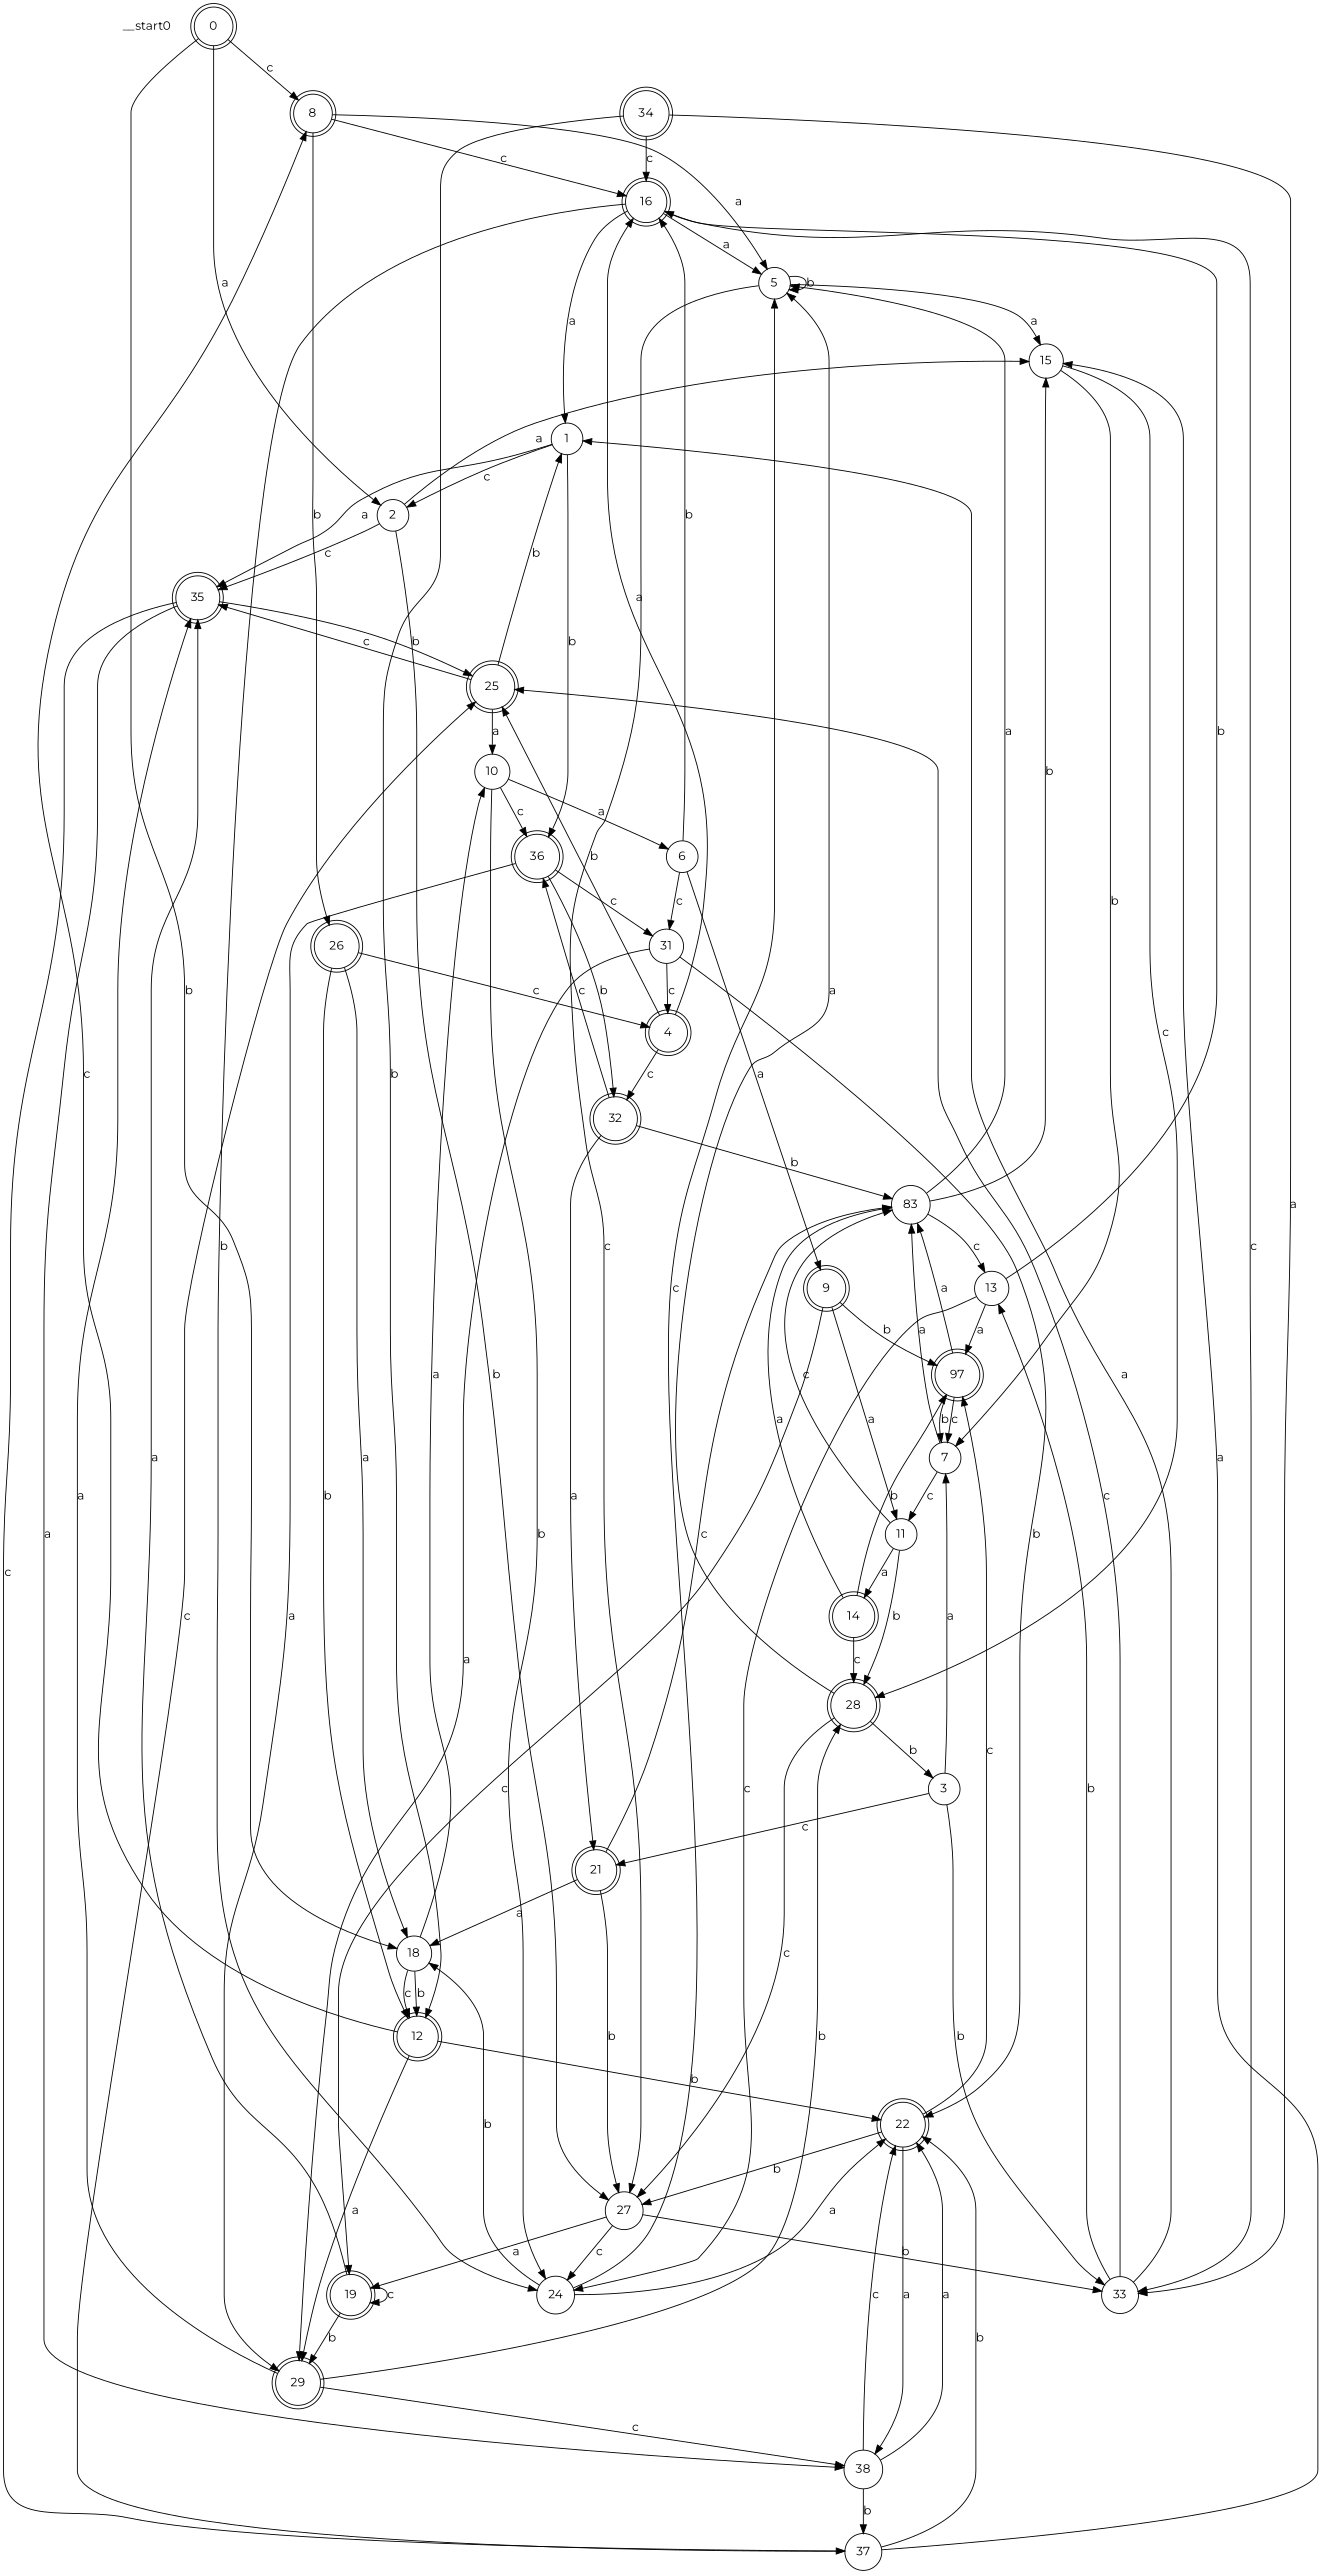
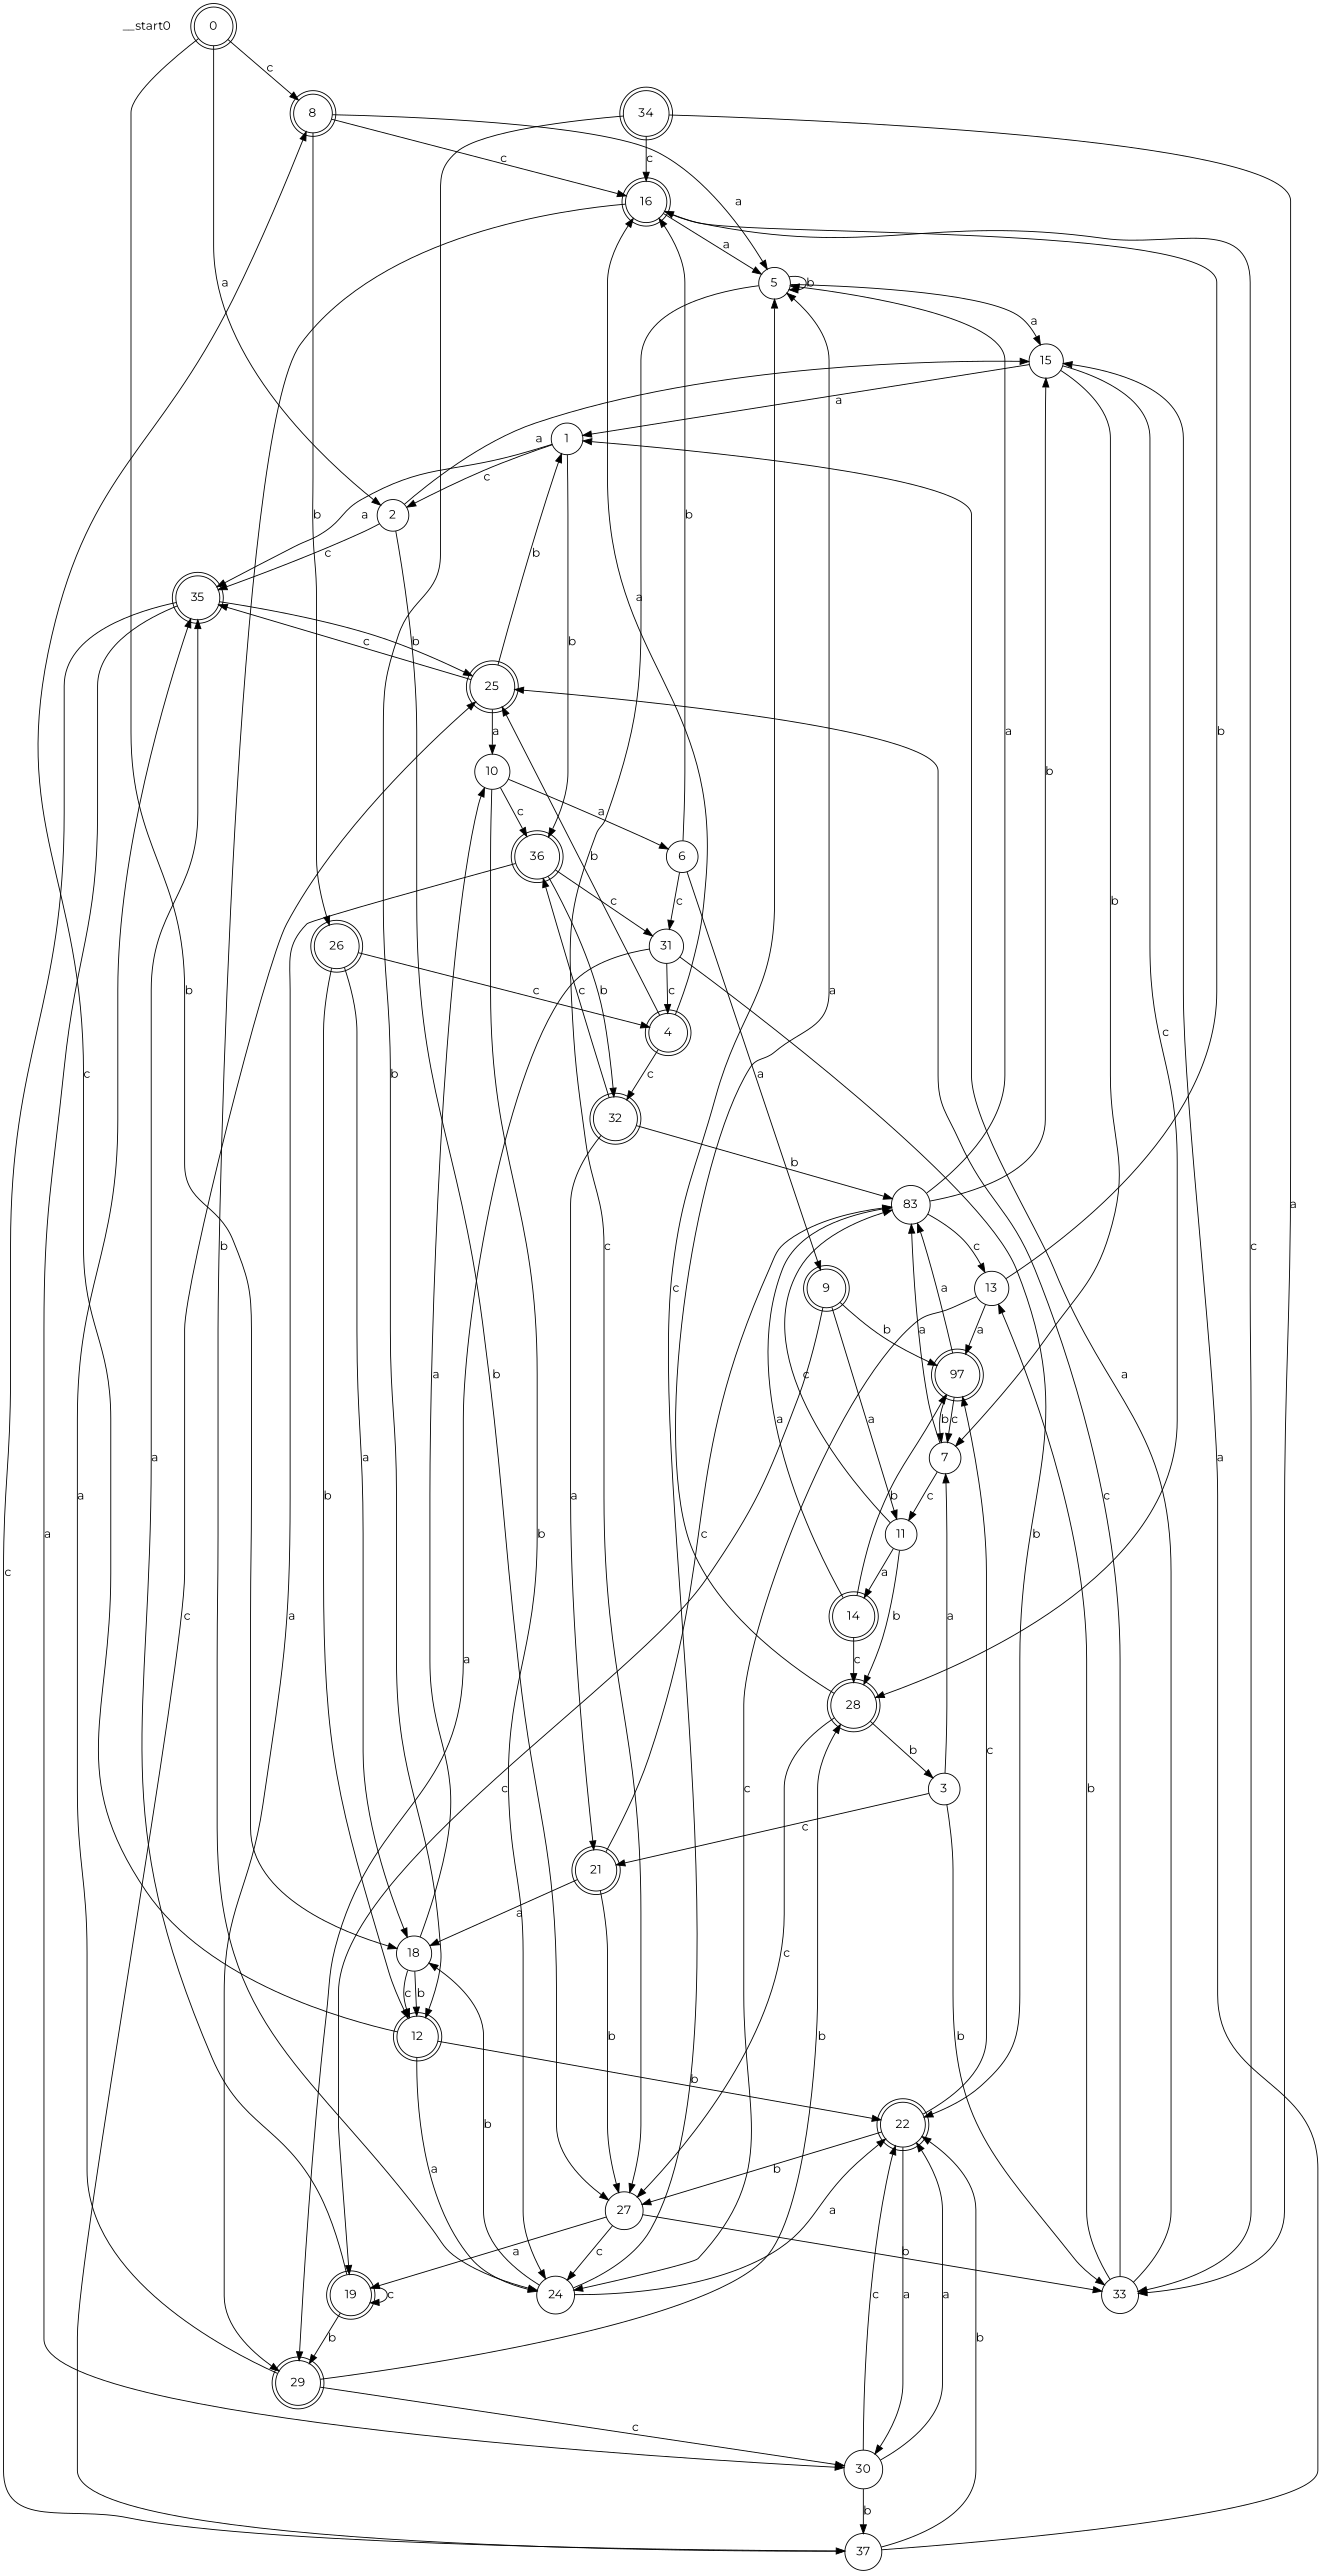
edge "16" -> "1": now "15" -> "1"
edge "12" -> "29": now "12" -> "24"
node "38": label "38" -> "30"
